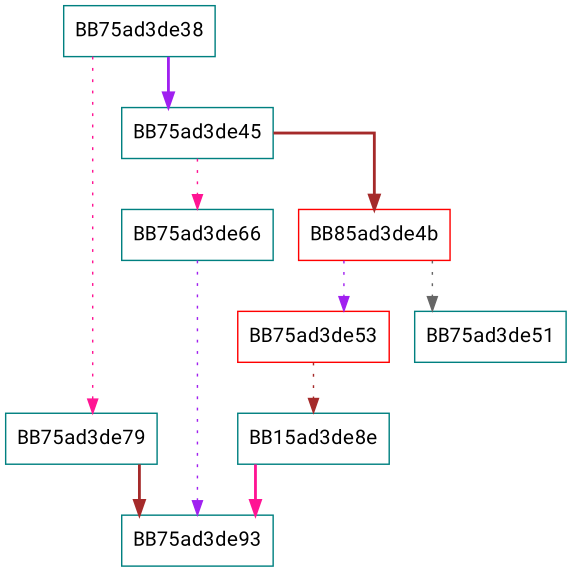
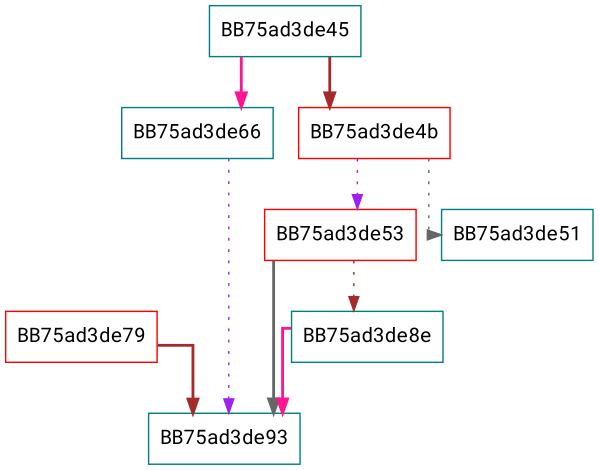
node "BB75ad3de38": removed
edge "BB75ad3de45" -> "BB75ad3de66": style dotted -> bold
node "BB85ad3de4b": label "BB85ad3de4b" -> "BB75ad3de4b"
edge "BB75ad3de53" -> "BB75ad3de93": added
node "BB75ad3de79": color teal -> red
node "BB15ad3de8e": label "BB15ad3de8e" -> "BB75ad3de8e"
